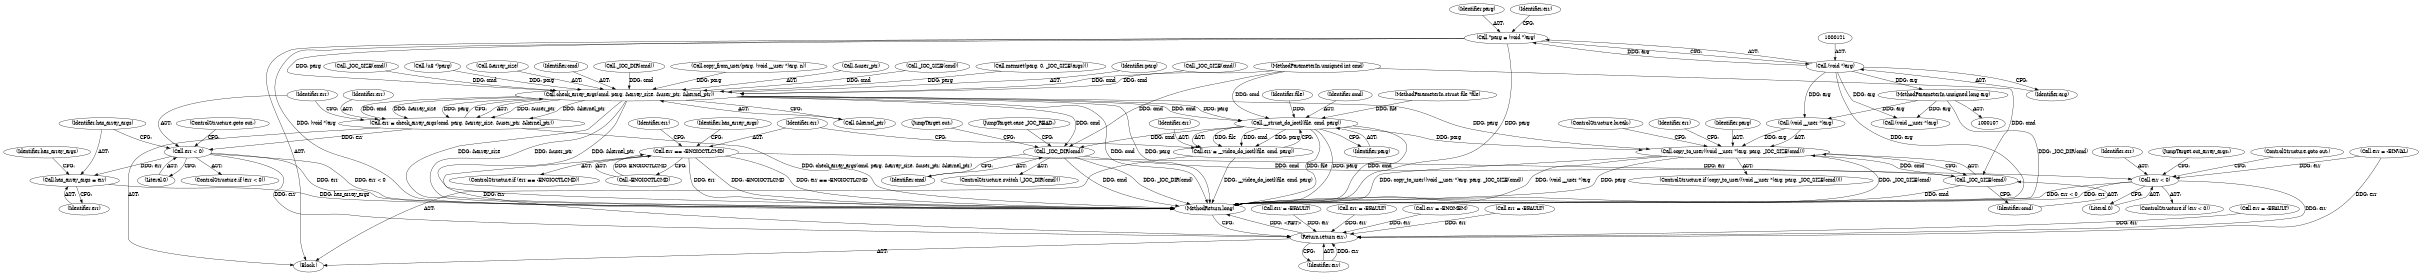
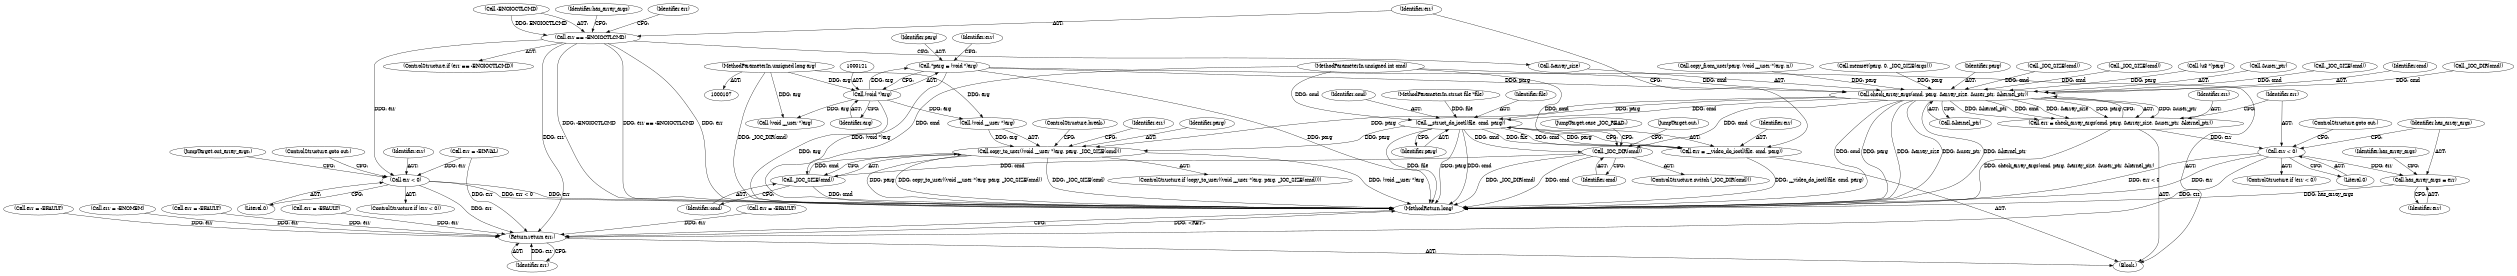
edge "(Call,(void *)arg)" -> "(MethodParameterIn,unsigned long arg)": reversed
edge "(Identifier,file)" -> "(Call,__struct_do_ioctl(file, cmd, parg))": label "DDG: " -> "AST: "
edge "(Call,err == -ENOIOCTLCMD)" -> "(Call,-ENOIOCTLCMD)": now "(Call,err == -ENOIOCTLCMD)" -> "(Call,&array_size)"
